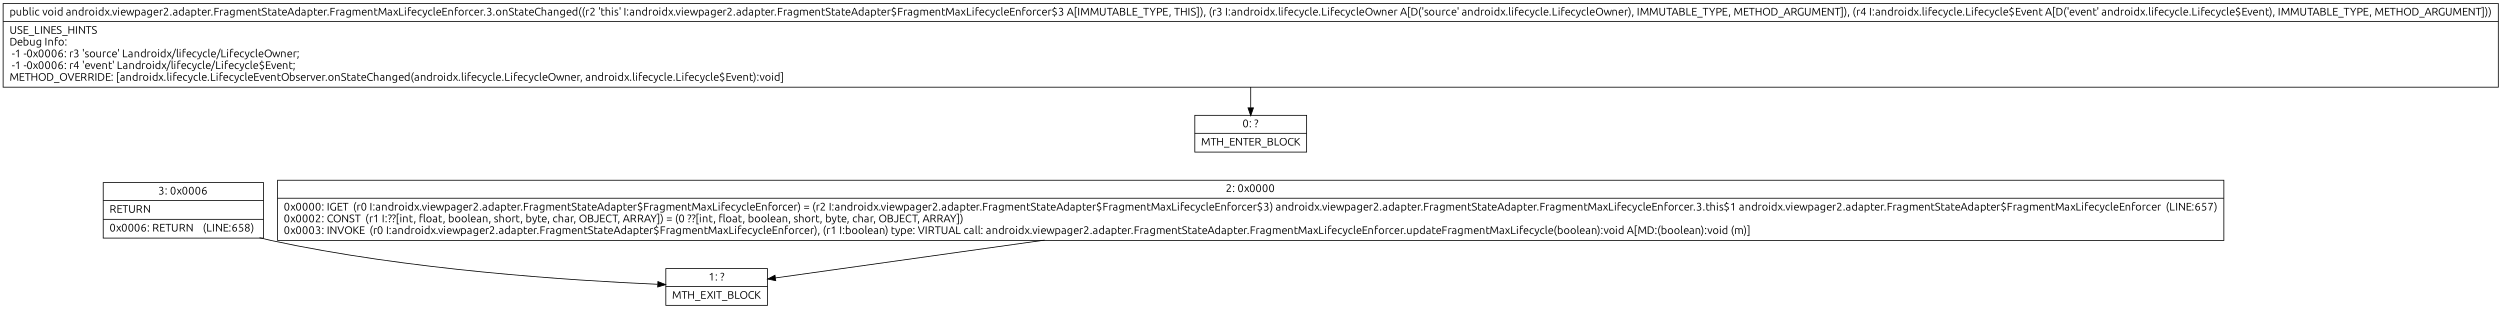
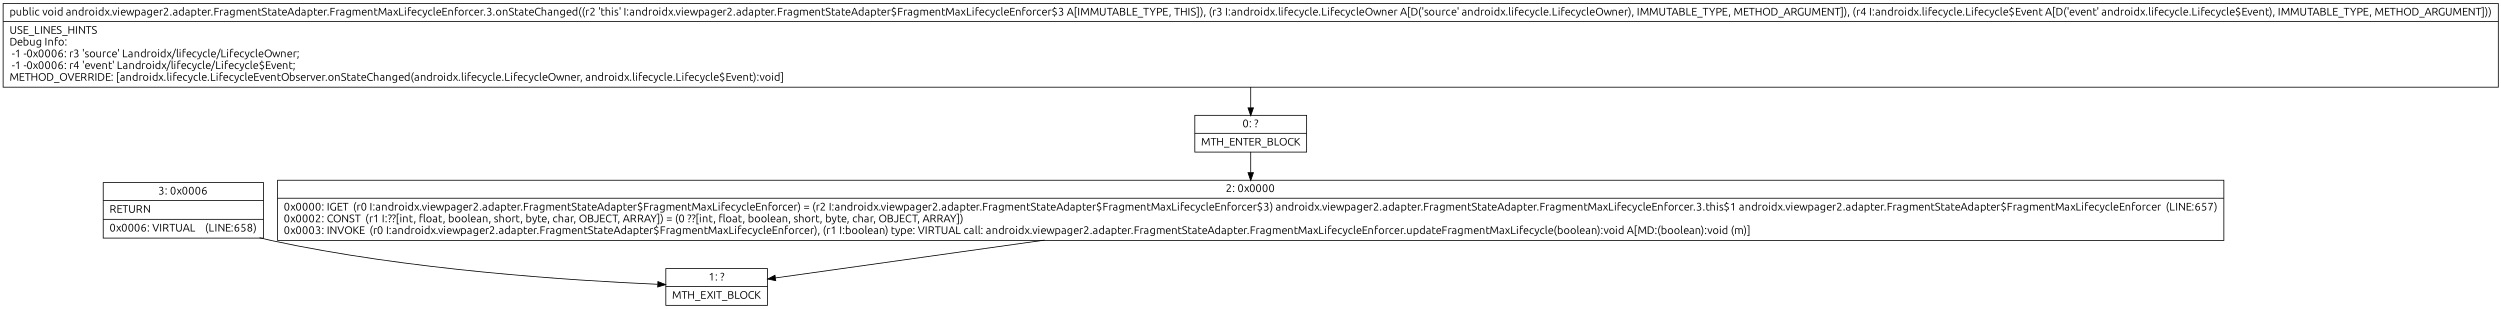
edge "0: ?" -> "2: 0x0000": added
node "3: 0x0006": text "0x0006: RETURN    (LINE:658)" -> "0x0006: VIRTUAL    (LINE:658)"
